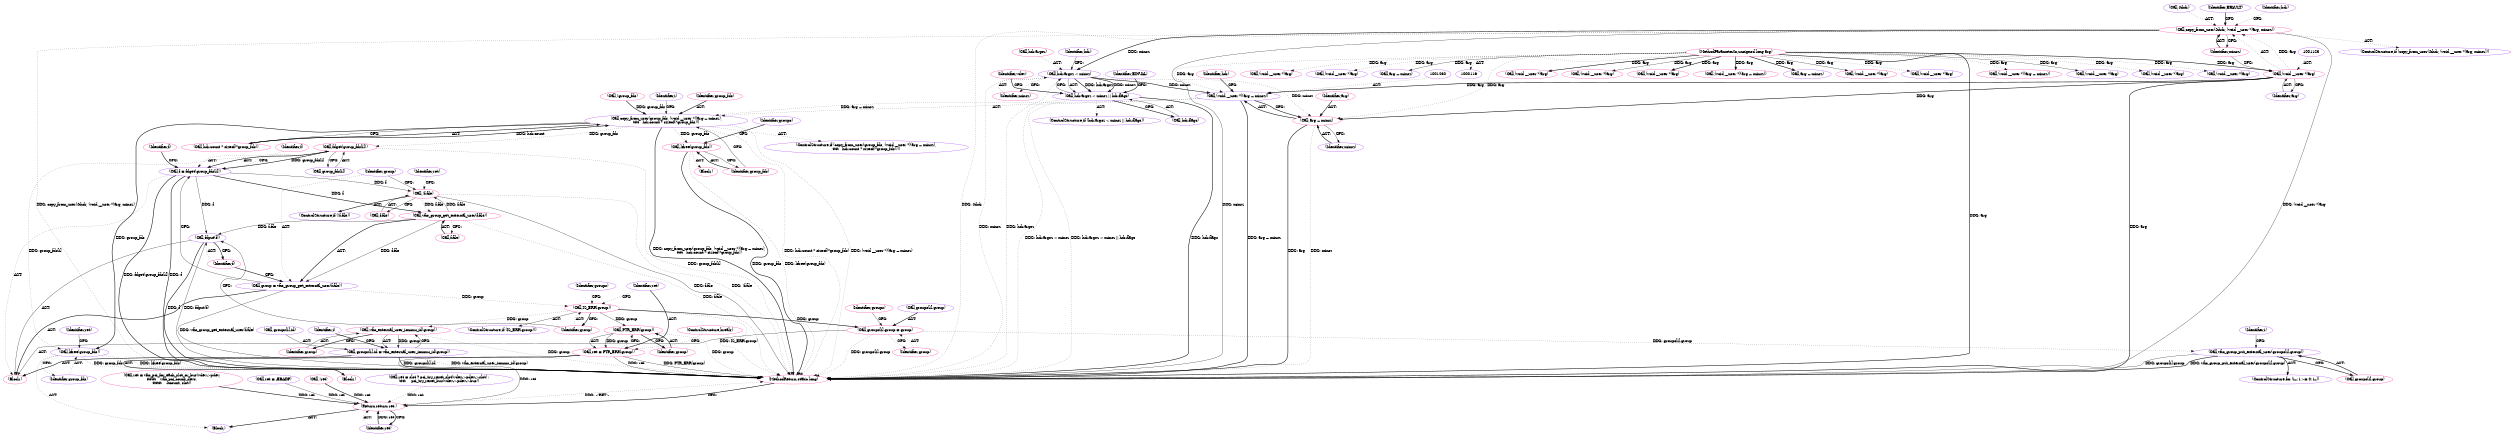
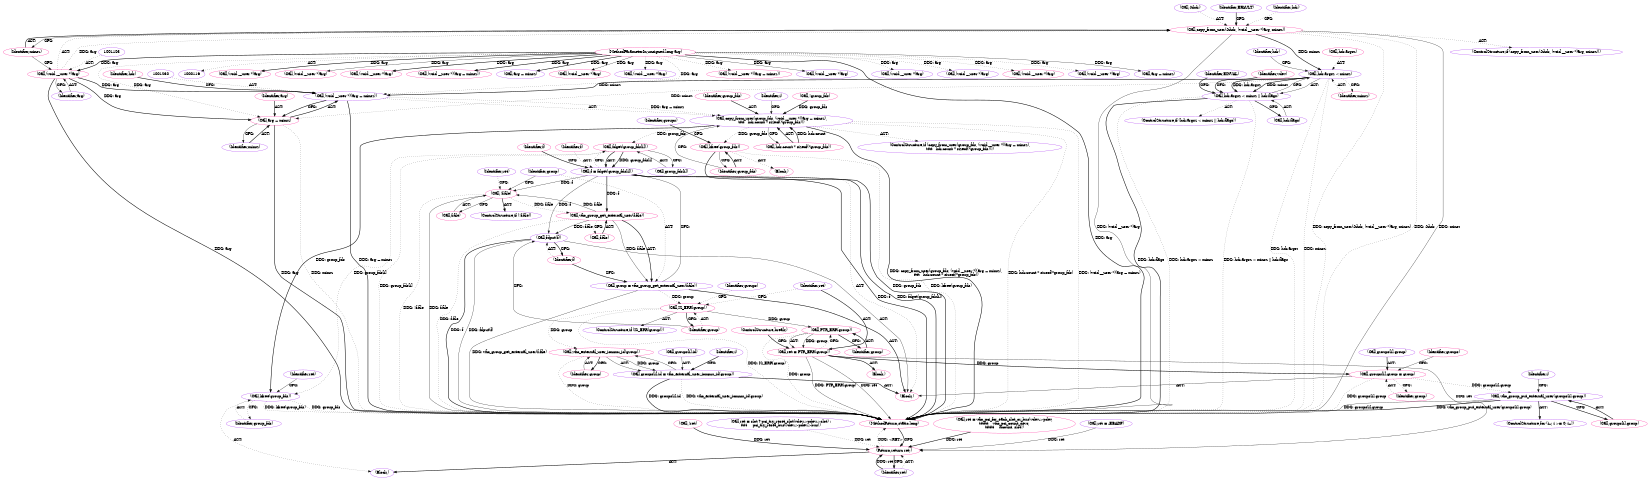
edge "(Call,IS_ERR(group))" -> "(Call,groups[i].group = group)": now "(Call,ret = PTR_ERR(group))" -> "(Call,groups[i].group = group)"
edge "(ControlStructure,break;)" -> "(Call,ret = PTR_ERR(group))": style dotted -> bold
